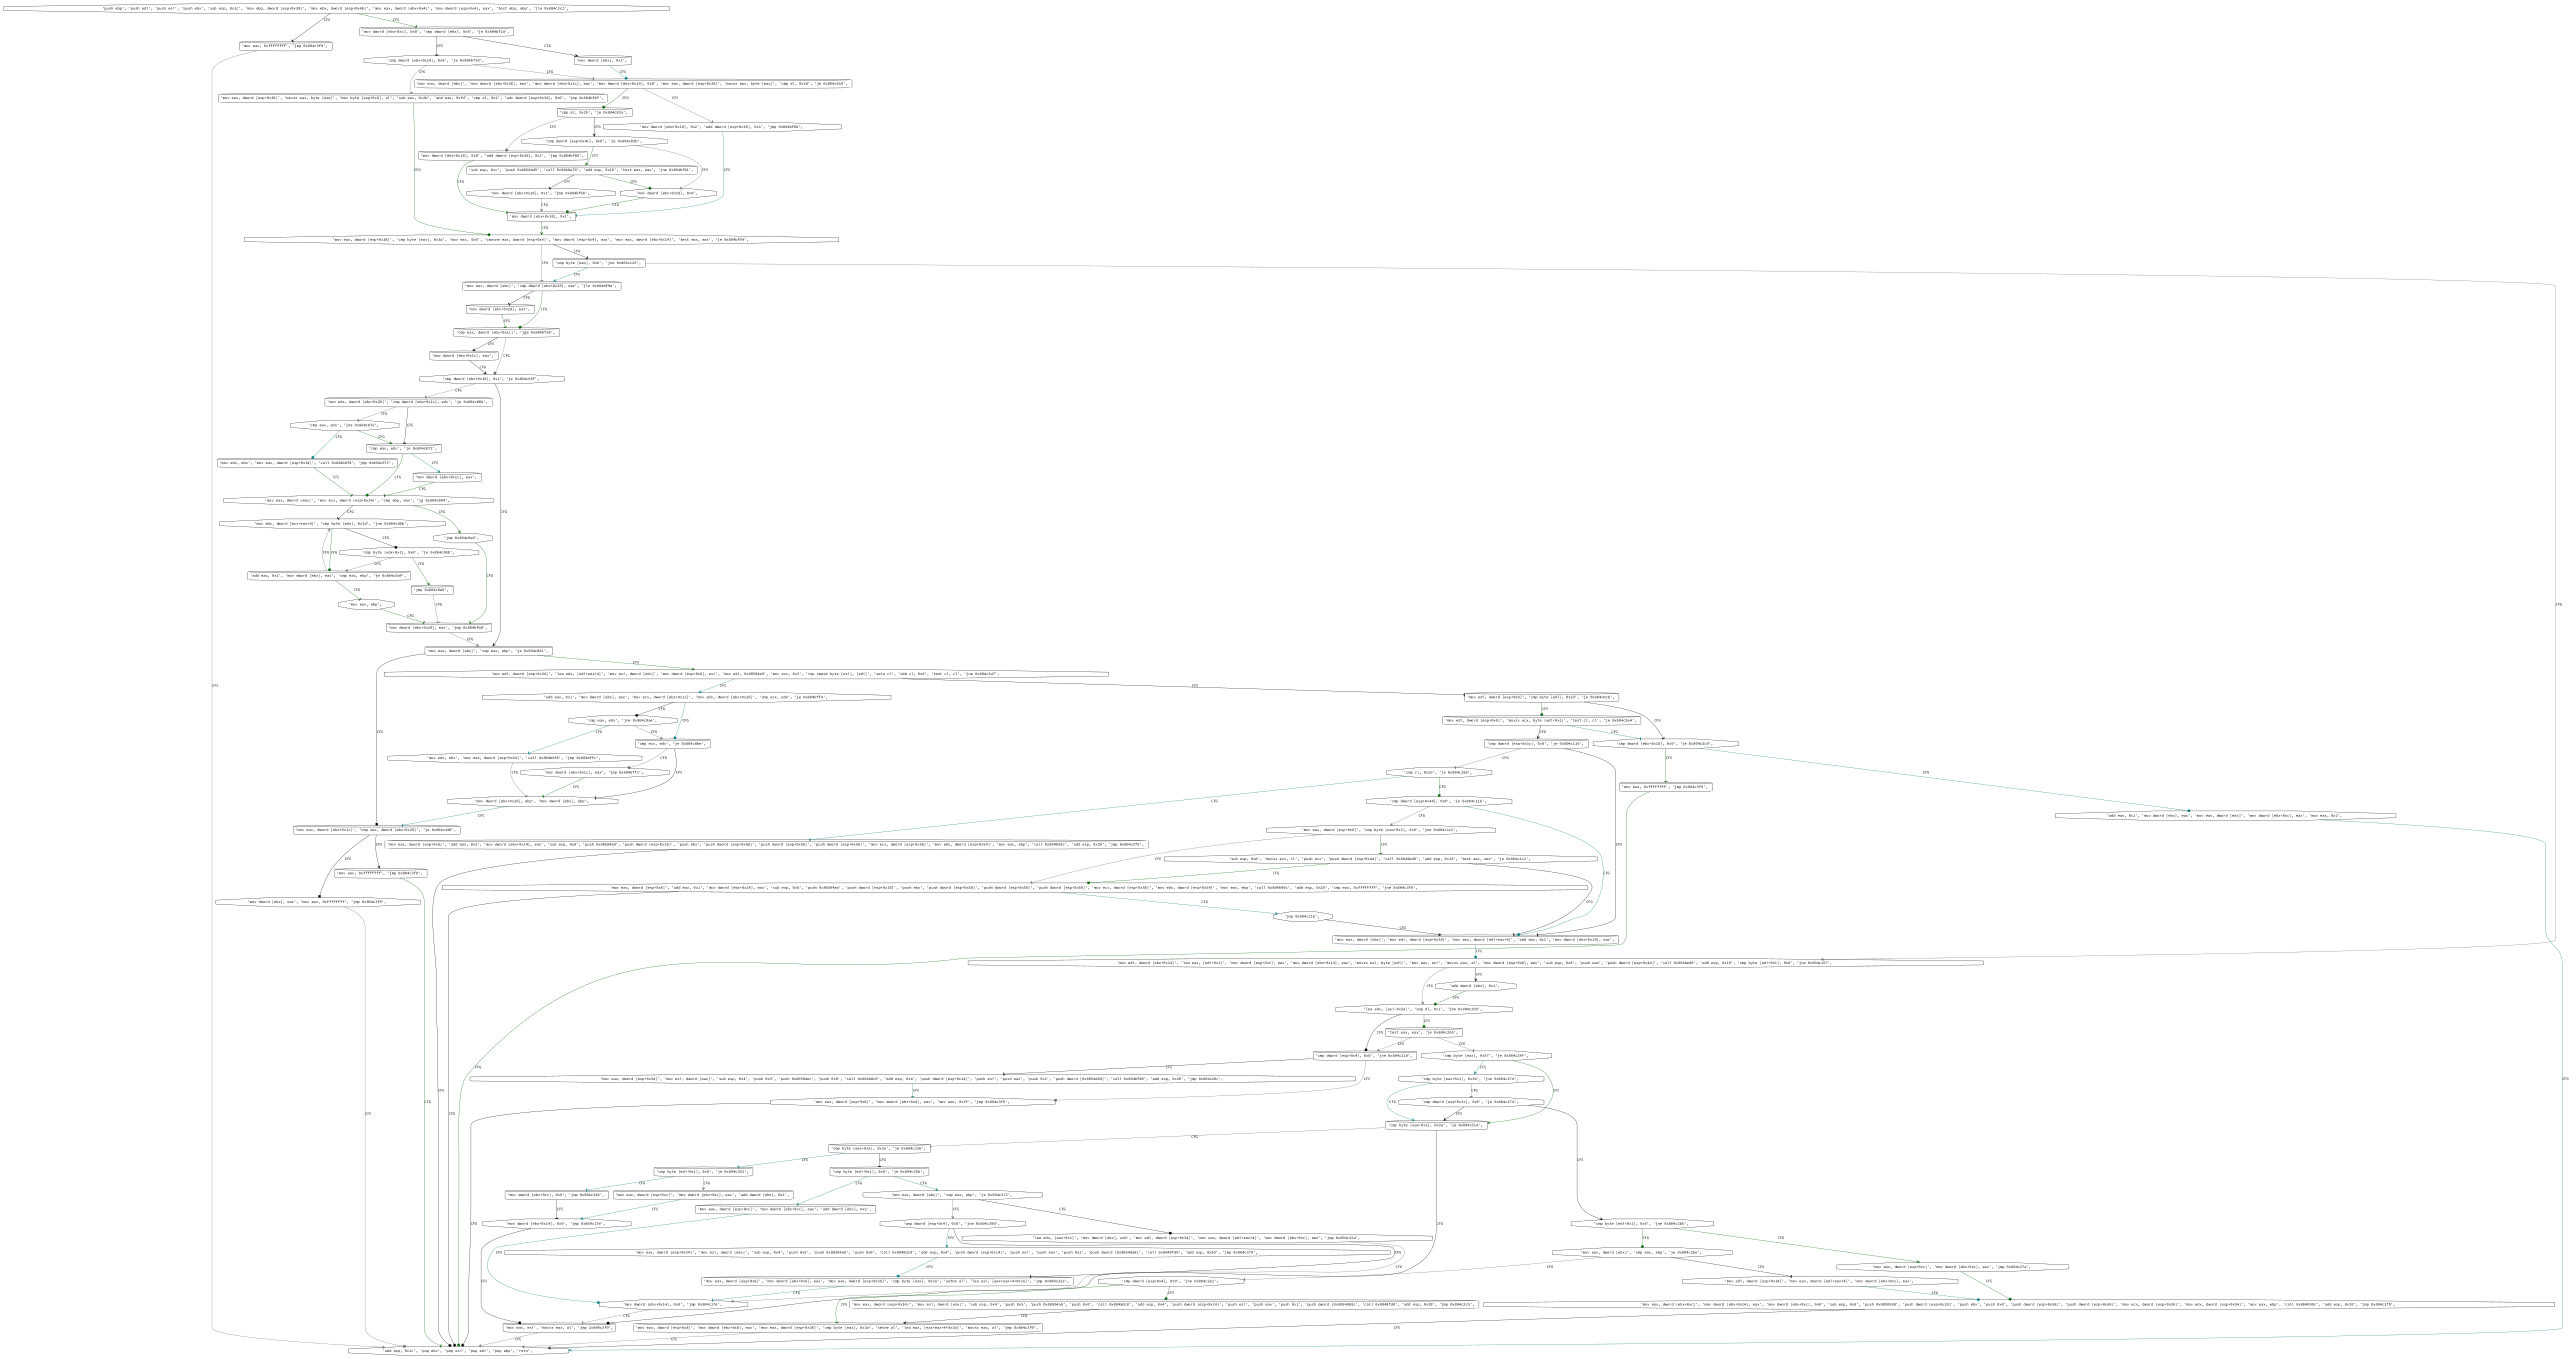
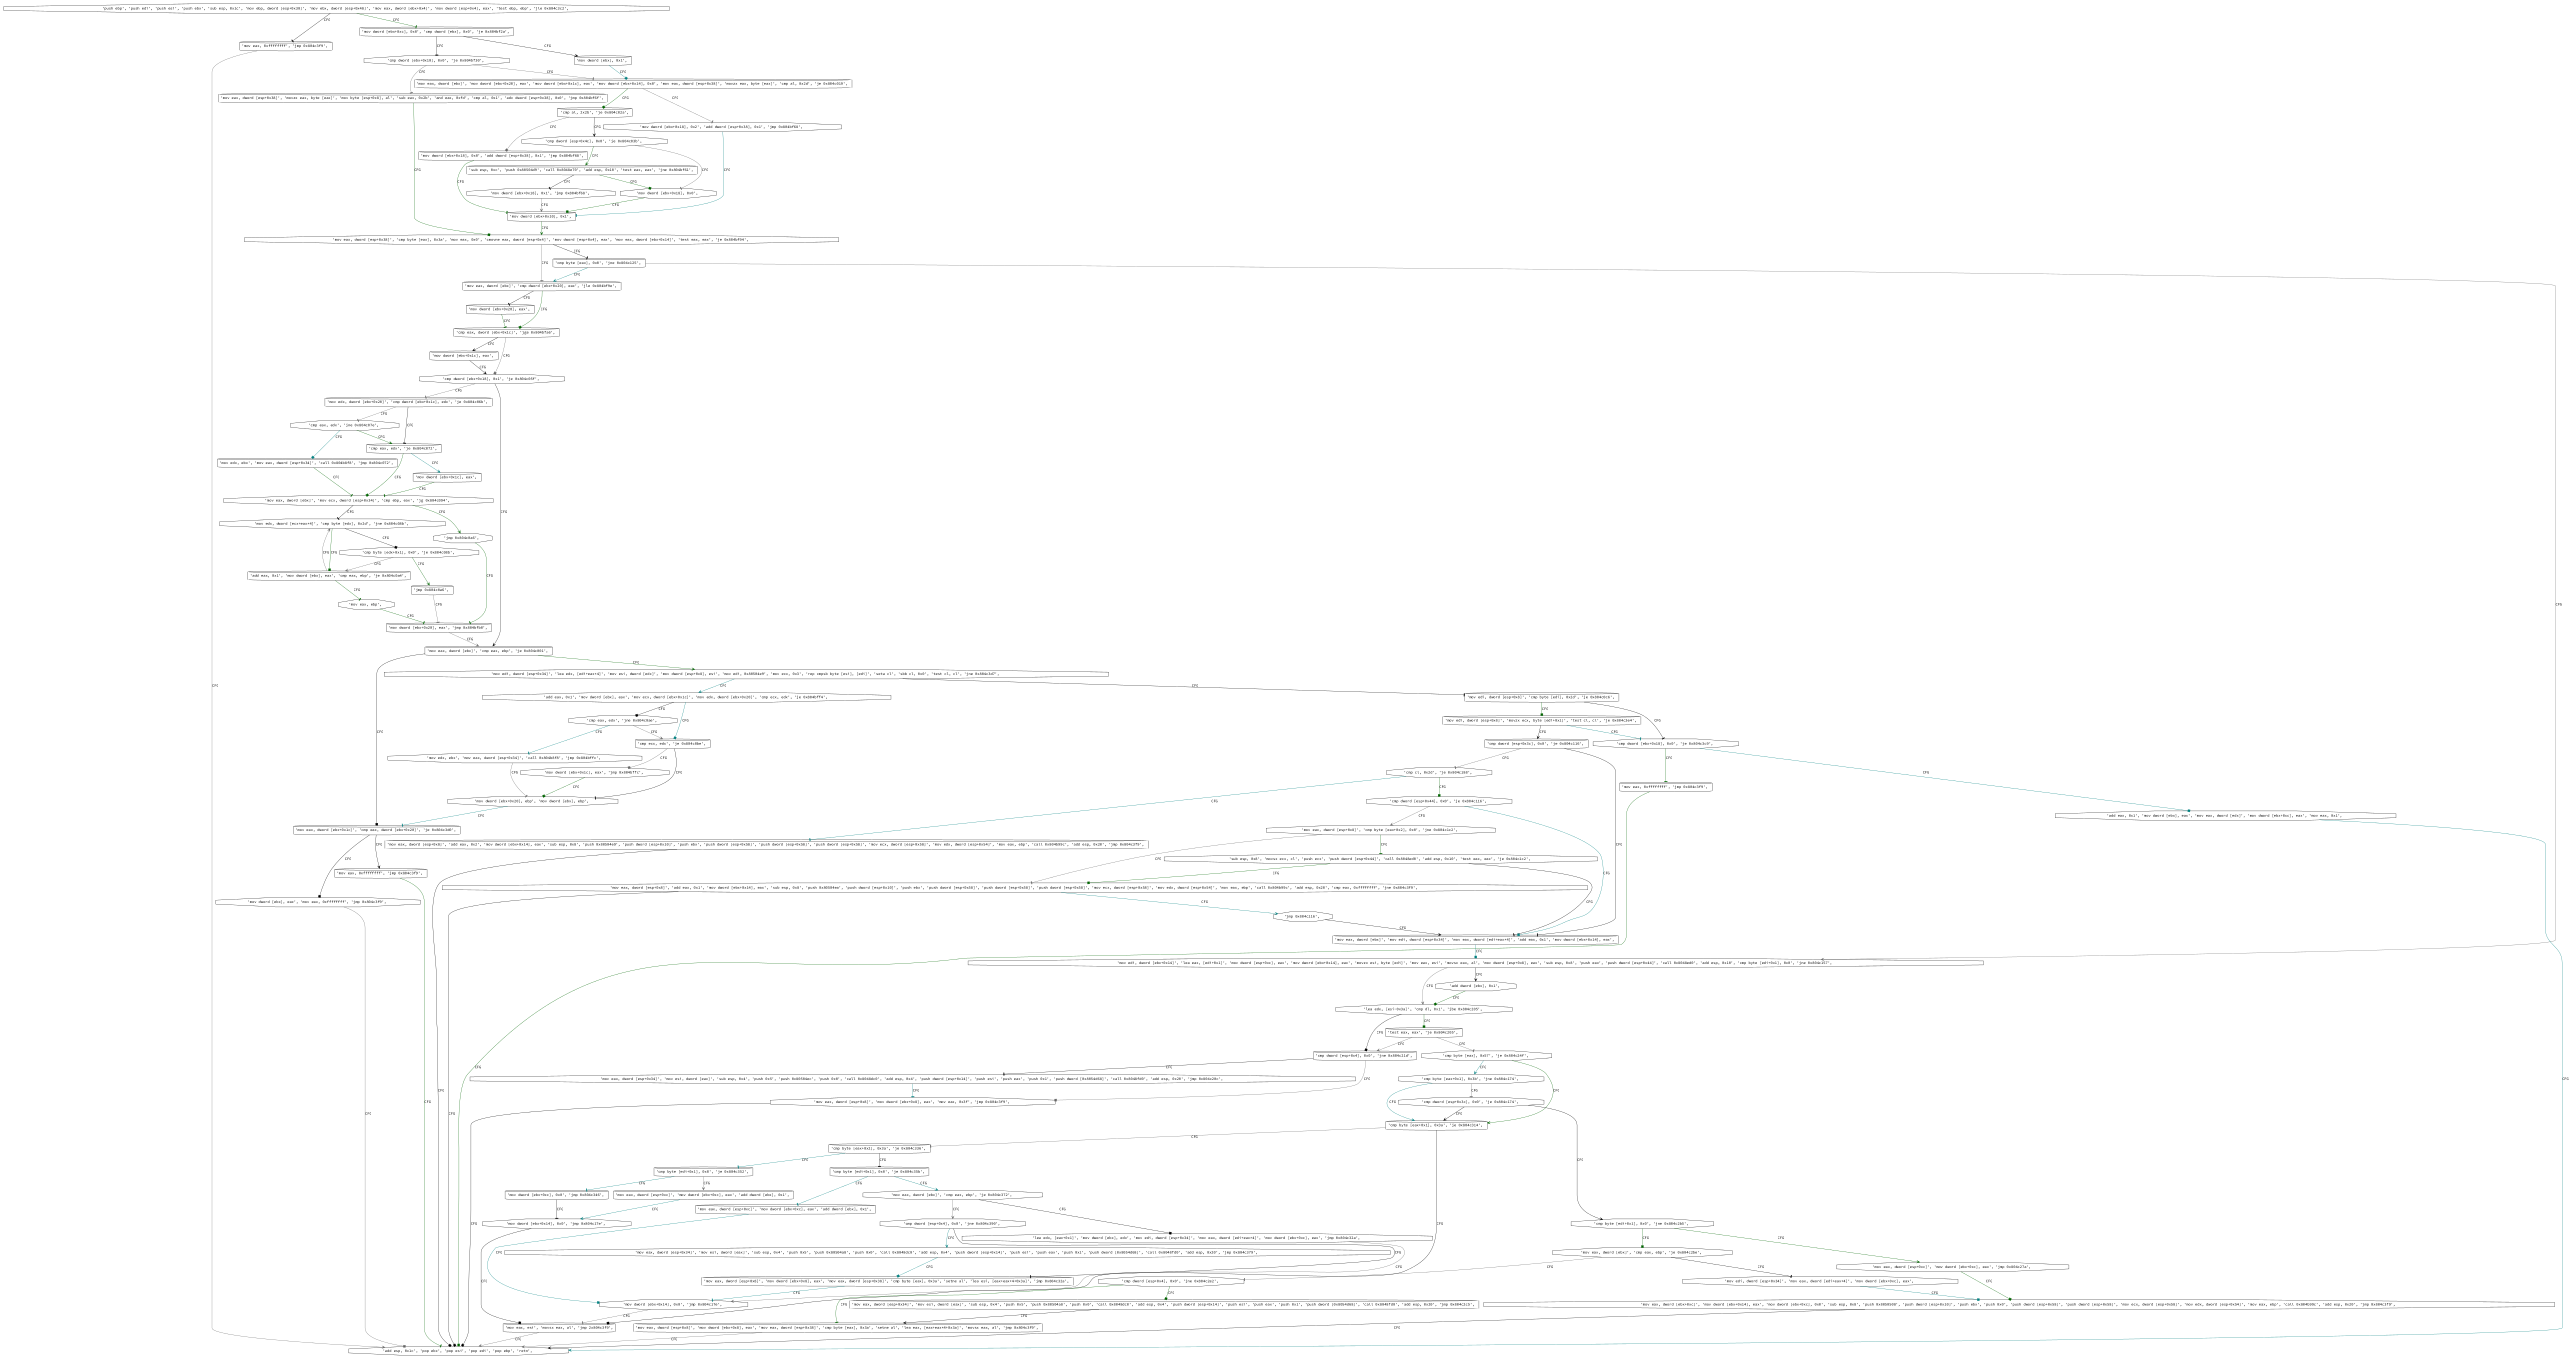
node "'cmp al, 0x2b', 'je 0x804c02a',": label "'cmp al, 0x2b', 'je 0x804c02a'," -> "'cmp al, 2x2b', 'je 0x804c02a',"
edge "'mov dword [ebx+0x1c], eax', 'jmp 0x804bffc'," -> "'mov dword [ebx+0x20], ebp', 'mov dword [ebx], ebp',": arrowhead tee -> box
